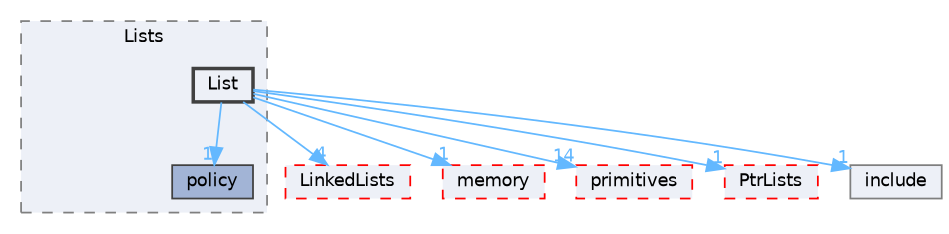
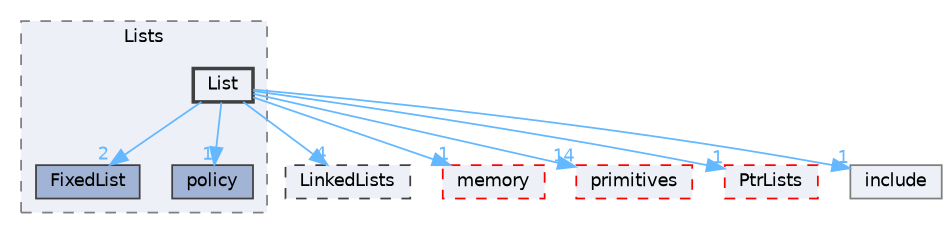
node "FixedList": added
node "LinkedLists": color red -> grey25
